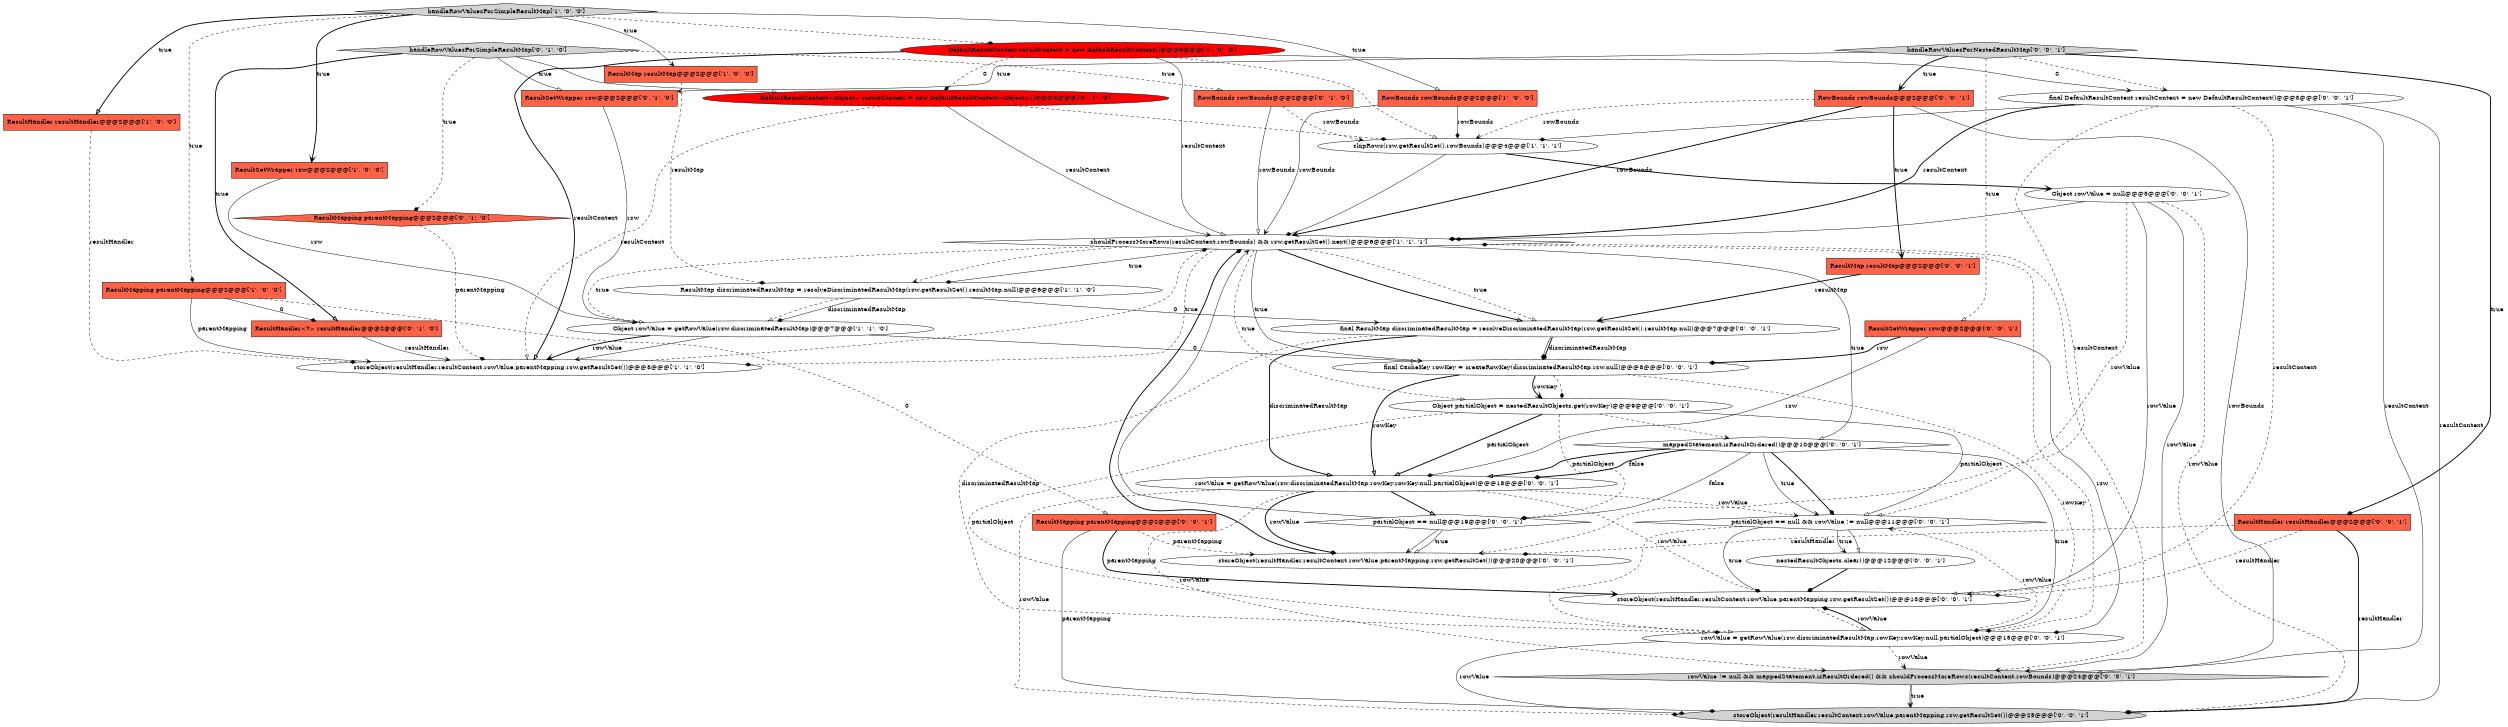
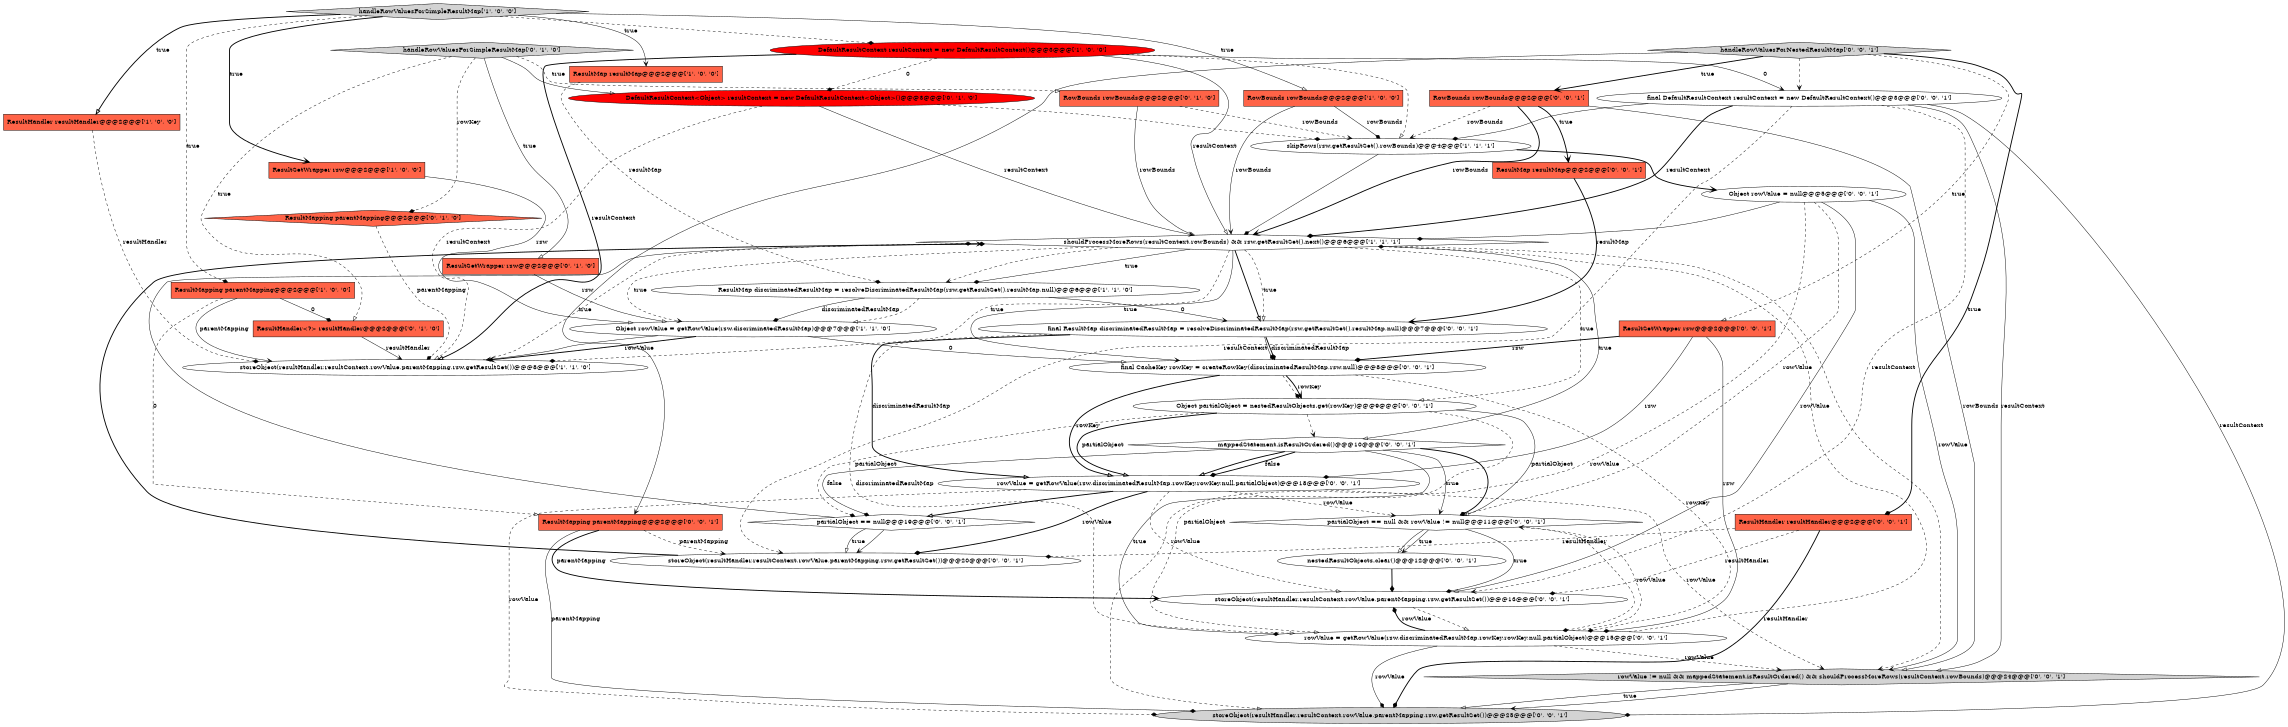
edge "handleRowValuesForNestedResultMap['0', '0', '1']" -> "ResultSetWrapper rsw@@@2@@@['0', '1', '0']": now "handleRowValuesForNestedResultMap['0', '0', '1']" -> "ResultMapping parentMapping@@@2@@@['0', '0', '1']"
edge "handleRowValuesForSimpleResultMap['0', '1', '0']" -> "ResultMapping parentMapping@@@2@@@['0', '1', '0']": label "true" -> "rowKey"
edge "handleRowValuesForSimpleResultMap['0', '1', '0']" -> "ResultHandler<?> resultHandler@@@2@@@['0', '1', '0']": style bold -> dashed
